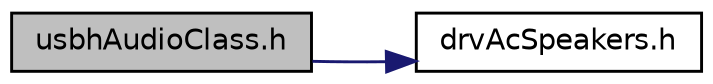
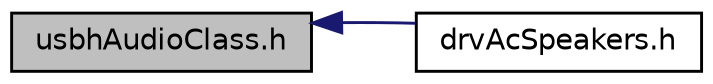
edge "usbhAudioClass.h" -> "drvAcSpeakers.h": reversed
